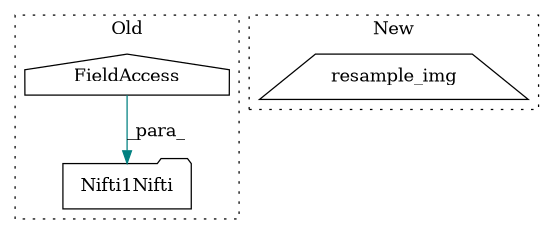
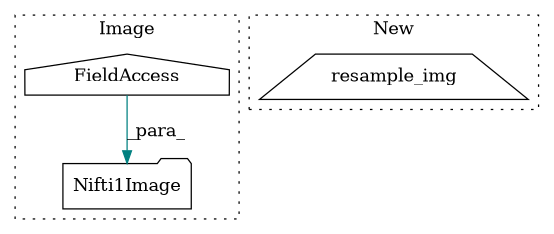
cluster "Old": label "Old" -> "Image"
node "Nifti1Nifti": label "Nifti1Nifti" -> "Nifti1Image"
